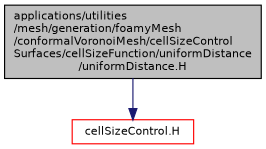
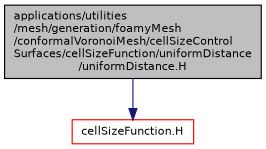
node "cellSizeControl.H": label "cellSizeControl.H" -> "cellSizeFunction.H"
